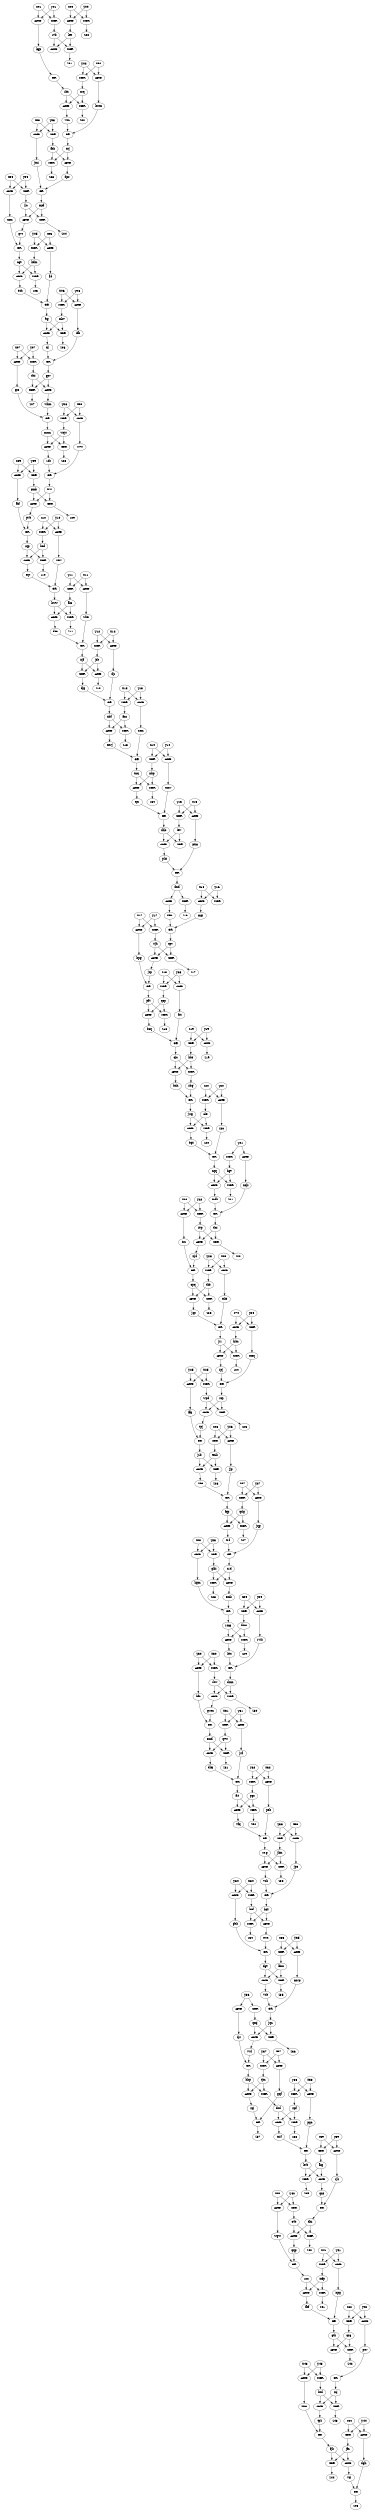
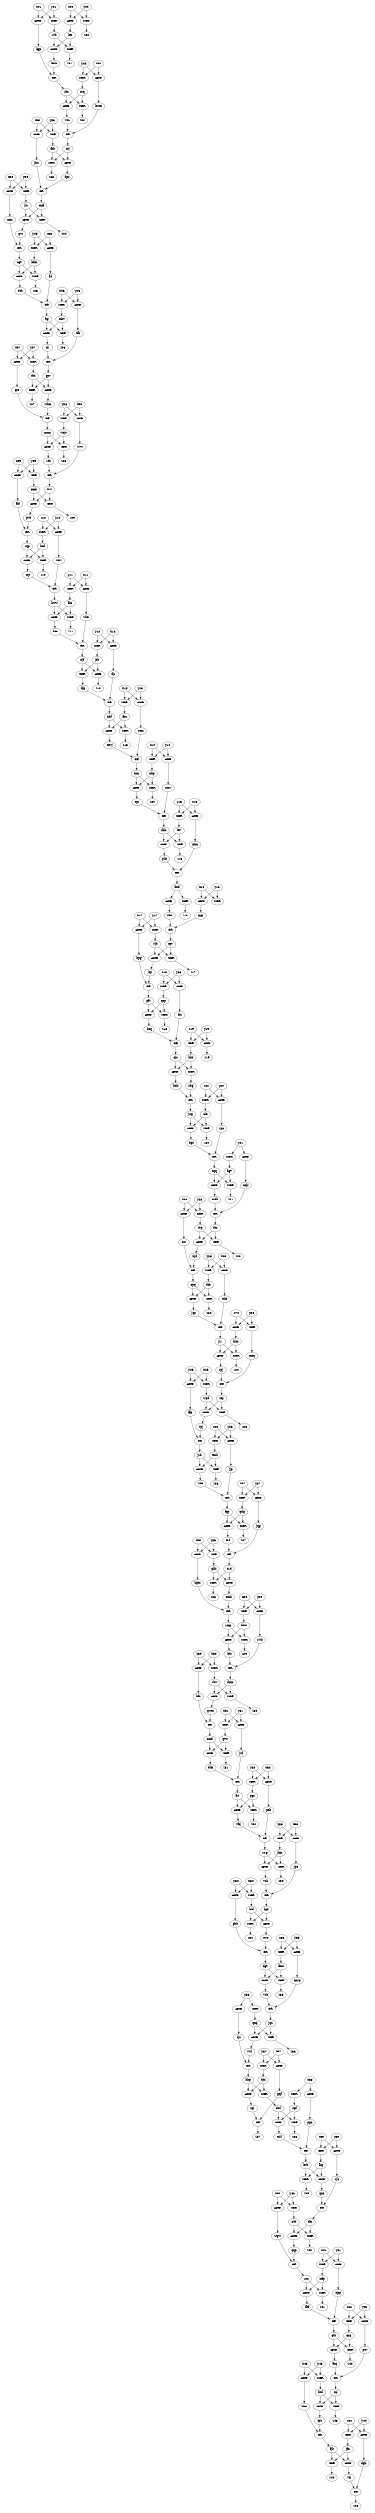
node "kmb": added
node "z15": added
node "y38": removed
node "fnq": added
